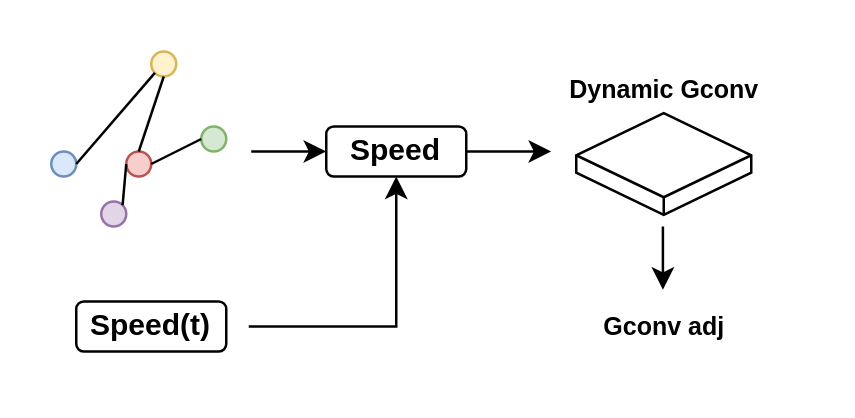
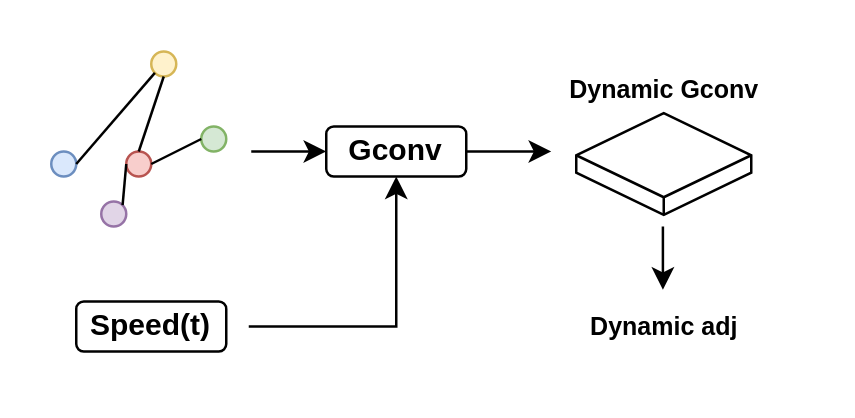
node "Speed": label "Speed" -> "Gconv"
node "Gconv adj": label "Gconv adj" -> "Dynamic adj"
